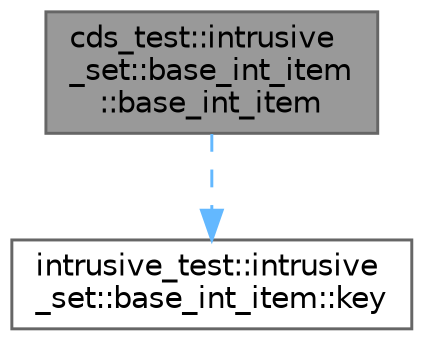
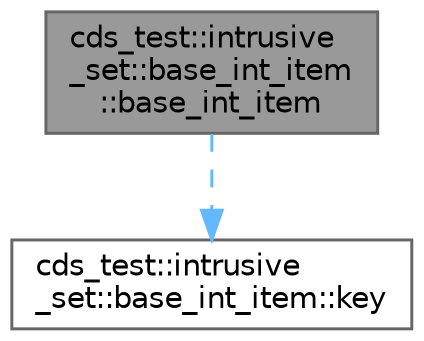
node "intrusive_test::intrusive _set::base_int_item::key": label "intrusive_test::intrusive _set::base_int_item::key" -> "cds_test::intrusive _set::base_int_item::key"
